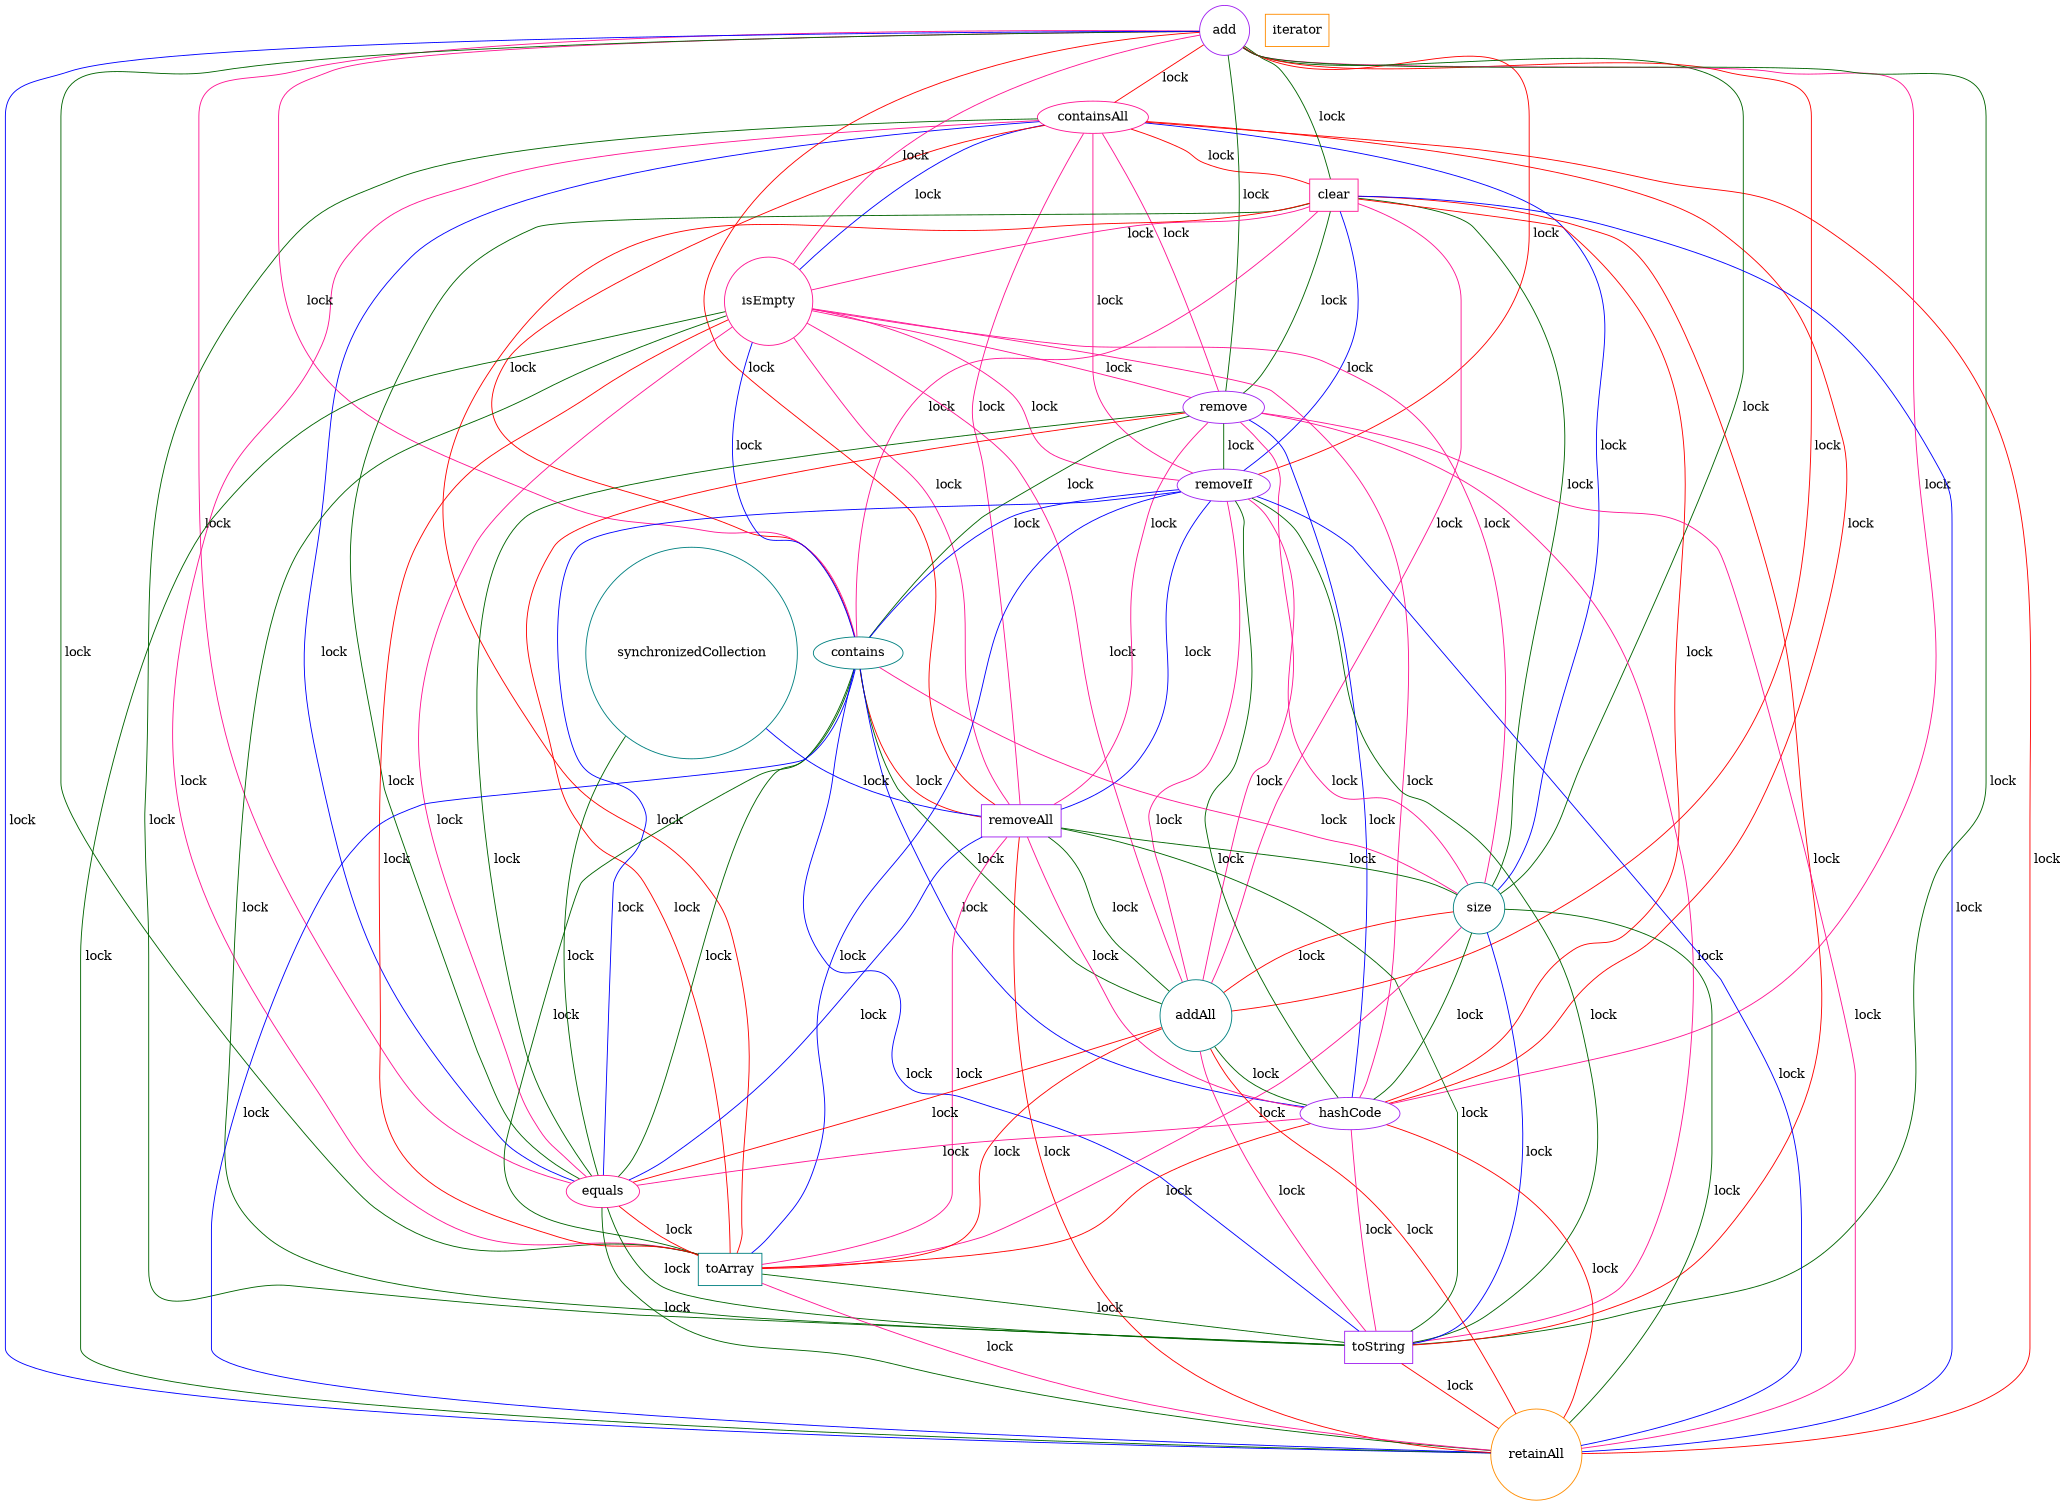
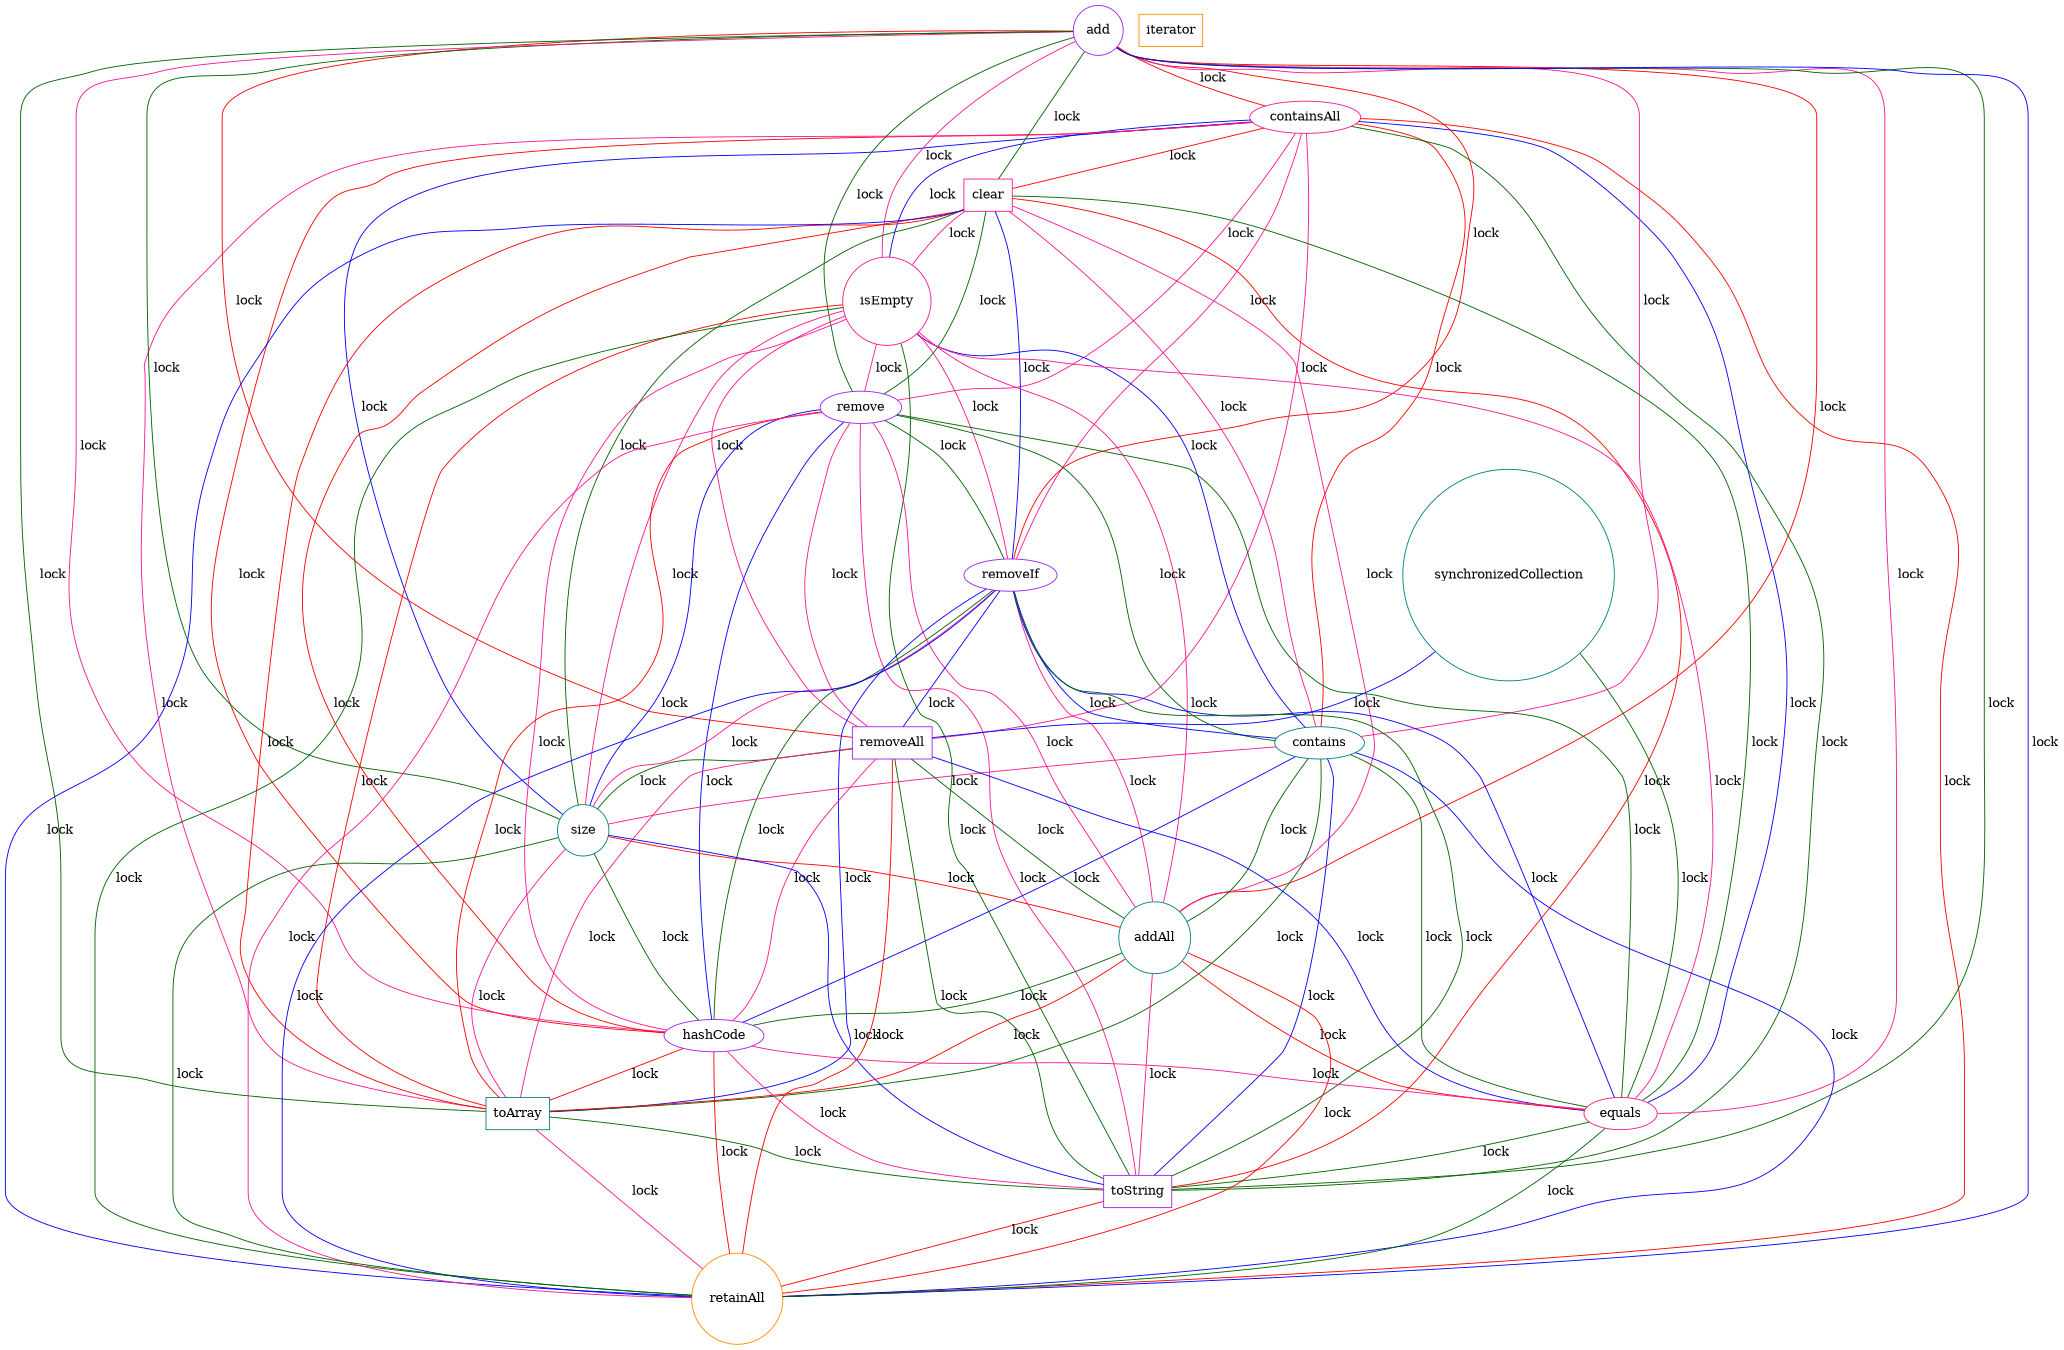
edge "remove" -- "size": added, label "lock"
edge "contains" -- "removeAll": removed, label "lock"
edge "equals" -- "toArray": removed, label "lock"
